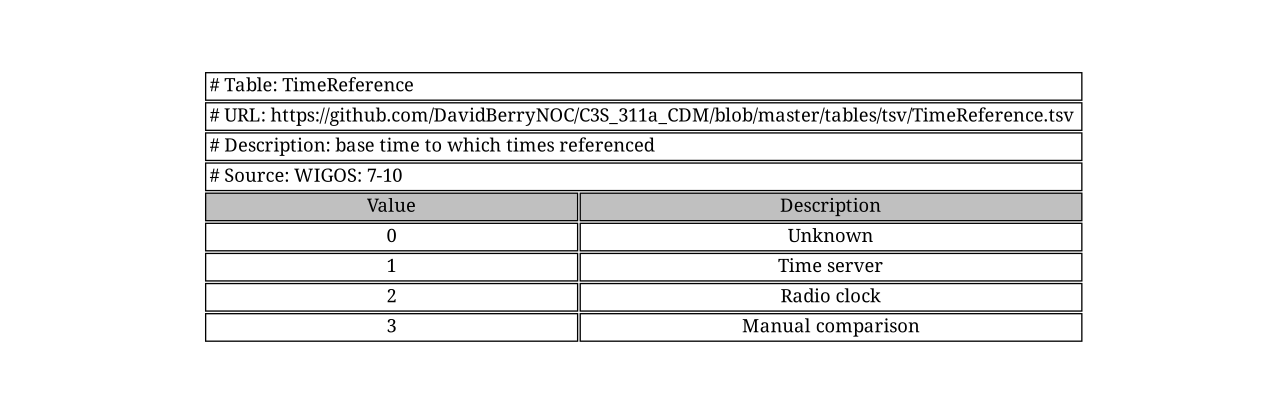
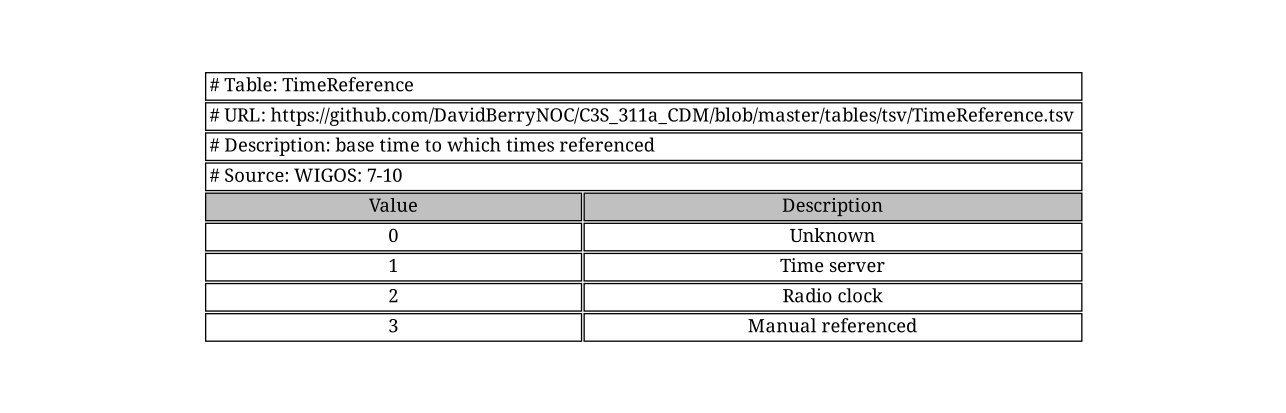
node "# Table: TimeReference": text "Manual comparison" -> "Manual referenced"
